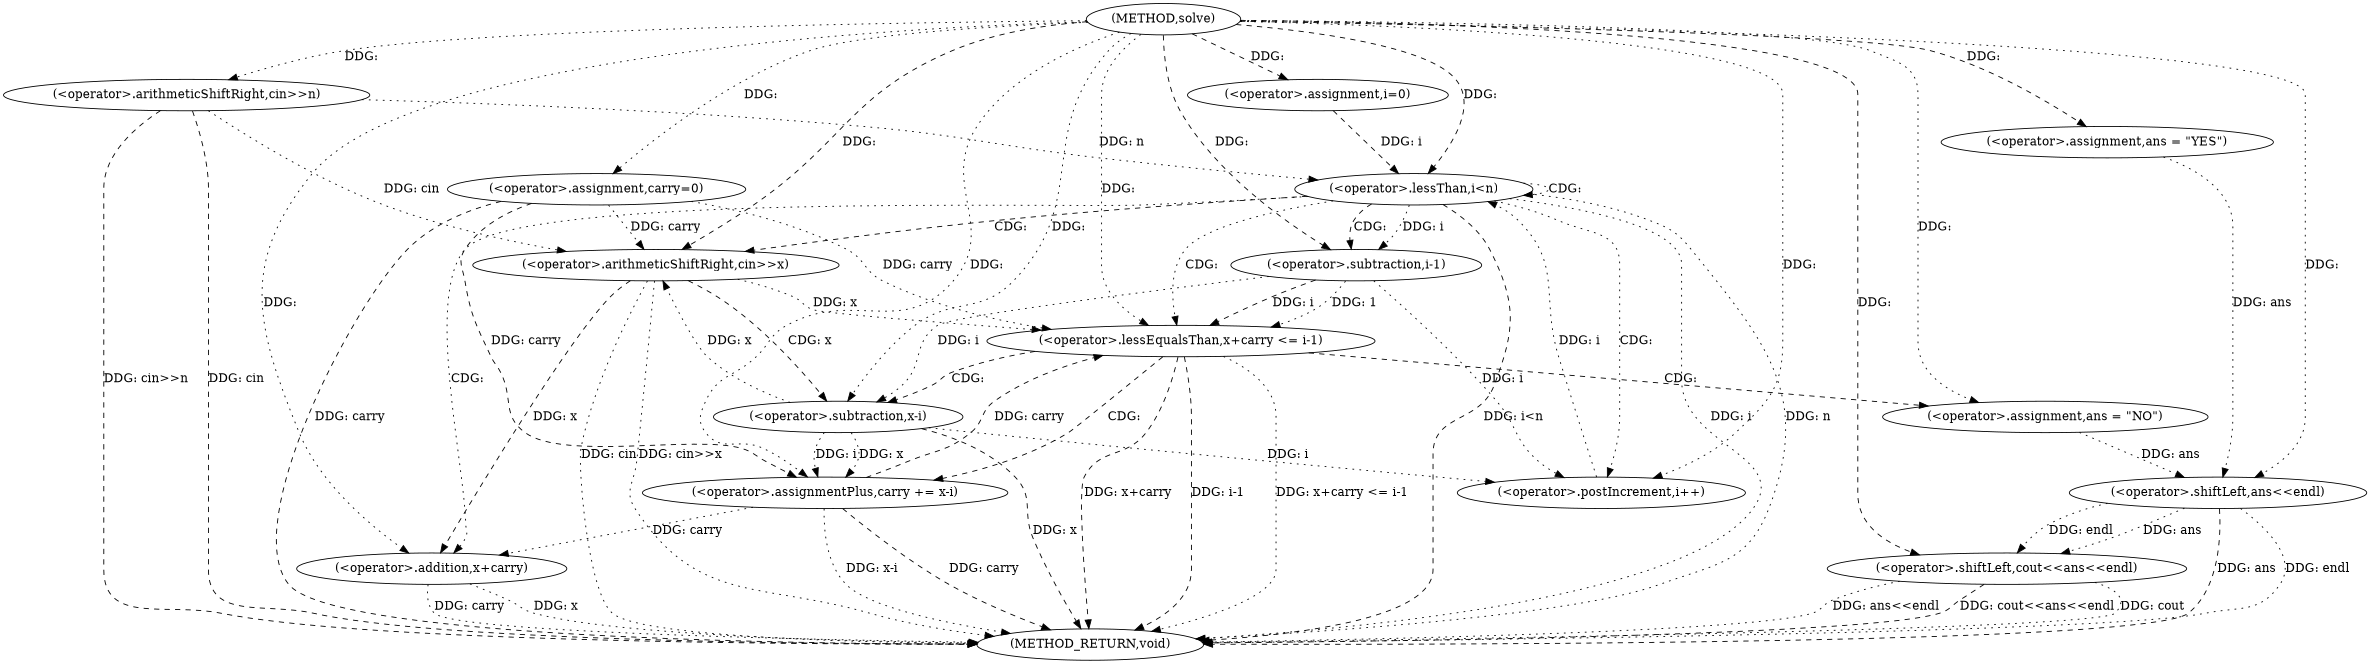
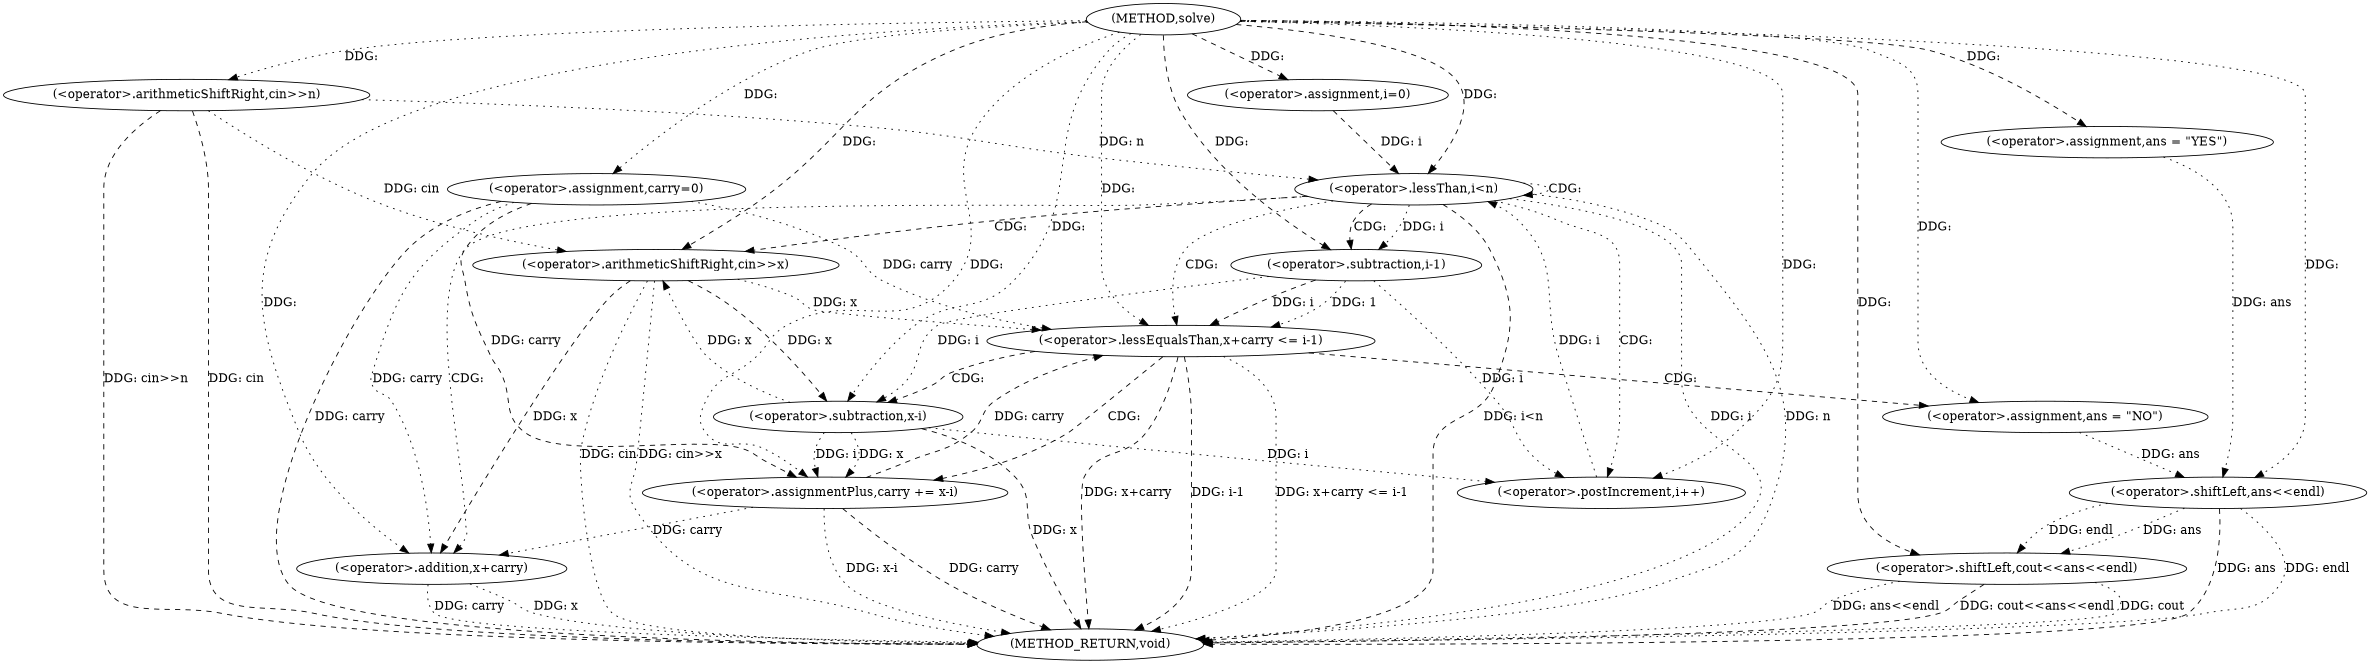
edge "(<operator>.assignment,carry=0)" -> "(<operator>.arithmeticShiftRight,cin>>x)": now "(<operator>.assignment,carry=0)" -> "(<operator>.addition,x+carry)"
edge "(<operator>.arithmeticShiftRight,cin>>x)" -> "(<operator>.subtraction,x-i)": label "CDG: x" -> "DDG: x"
